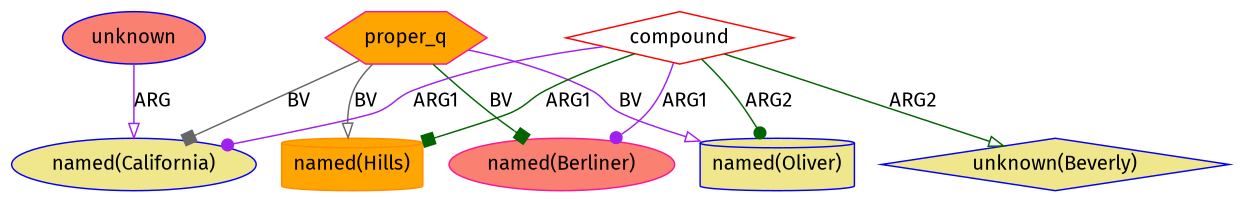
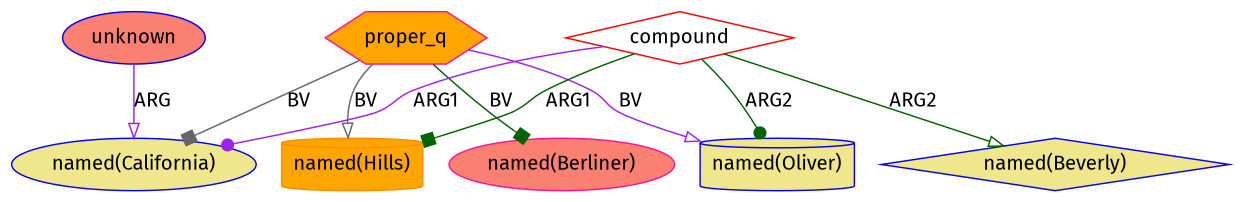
edge "compound" -> "named(Berliner)": removed, label "ARG1"
node "unknown(Beverly)": label "unknown(Beverly)" -> "named(Beverly)"
